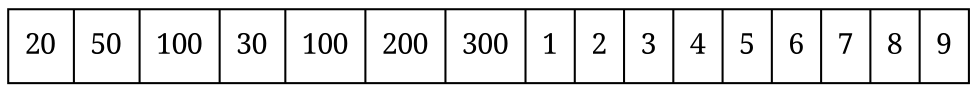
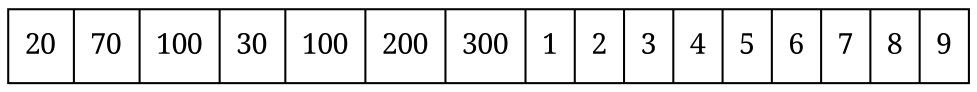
node "20": text "50" -> "70"
